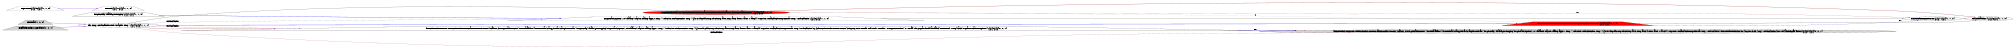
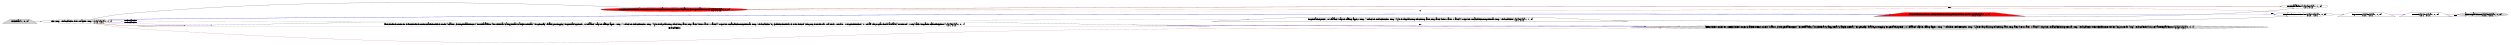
node "env.getConfig().disableSysoutLogging()@@@7@@@['1', '1', '0']": removed
node "assertEquals(55,sum)@@@19@@@['1', '1', '0']": added
edge "executeAndRunAssertions(env)@@@14@@@['1', '1', '0']" -> "env.setParallelism(4)@@@6@@@['1', '1', '0']": now "executeAndRunAssertions(env)@@@14@@@['1', '1', '0']" -> "long sum = 0@@@15@@@['1', '1', '0']"
node "testFailedRunThenSuccessfulRun['0', '0', '1']": removed
